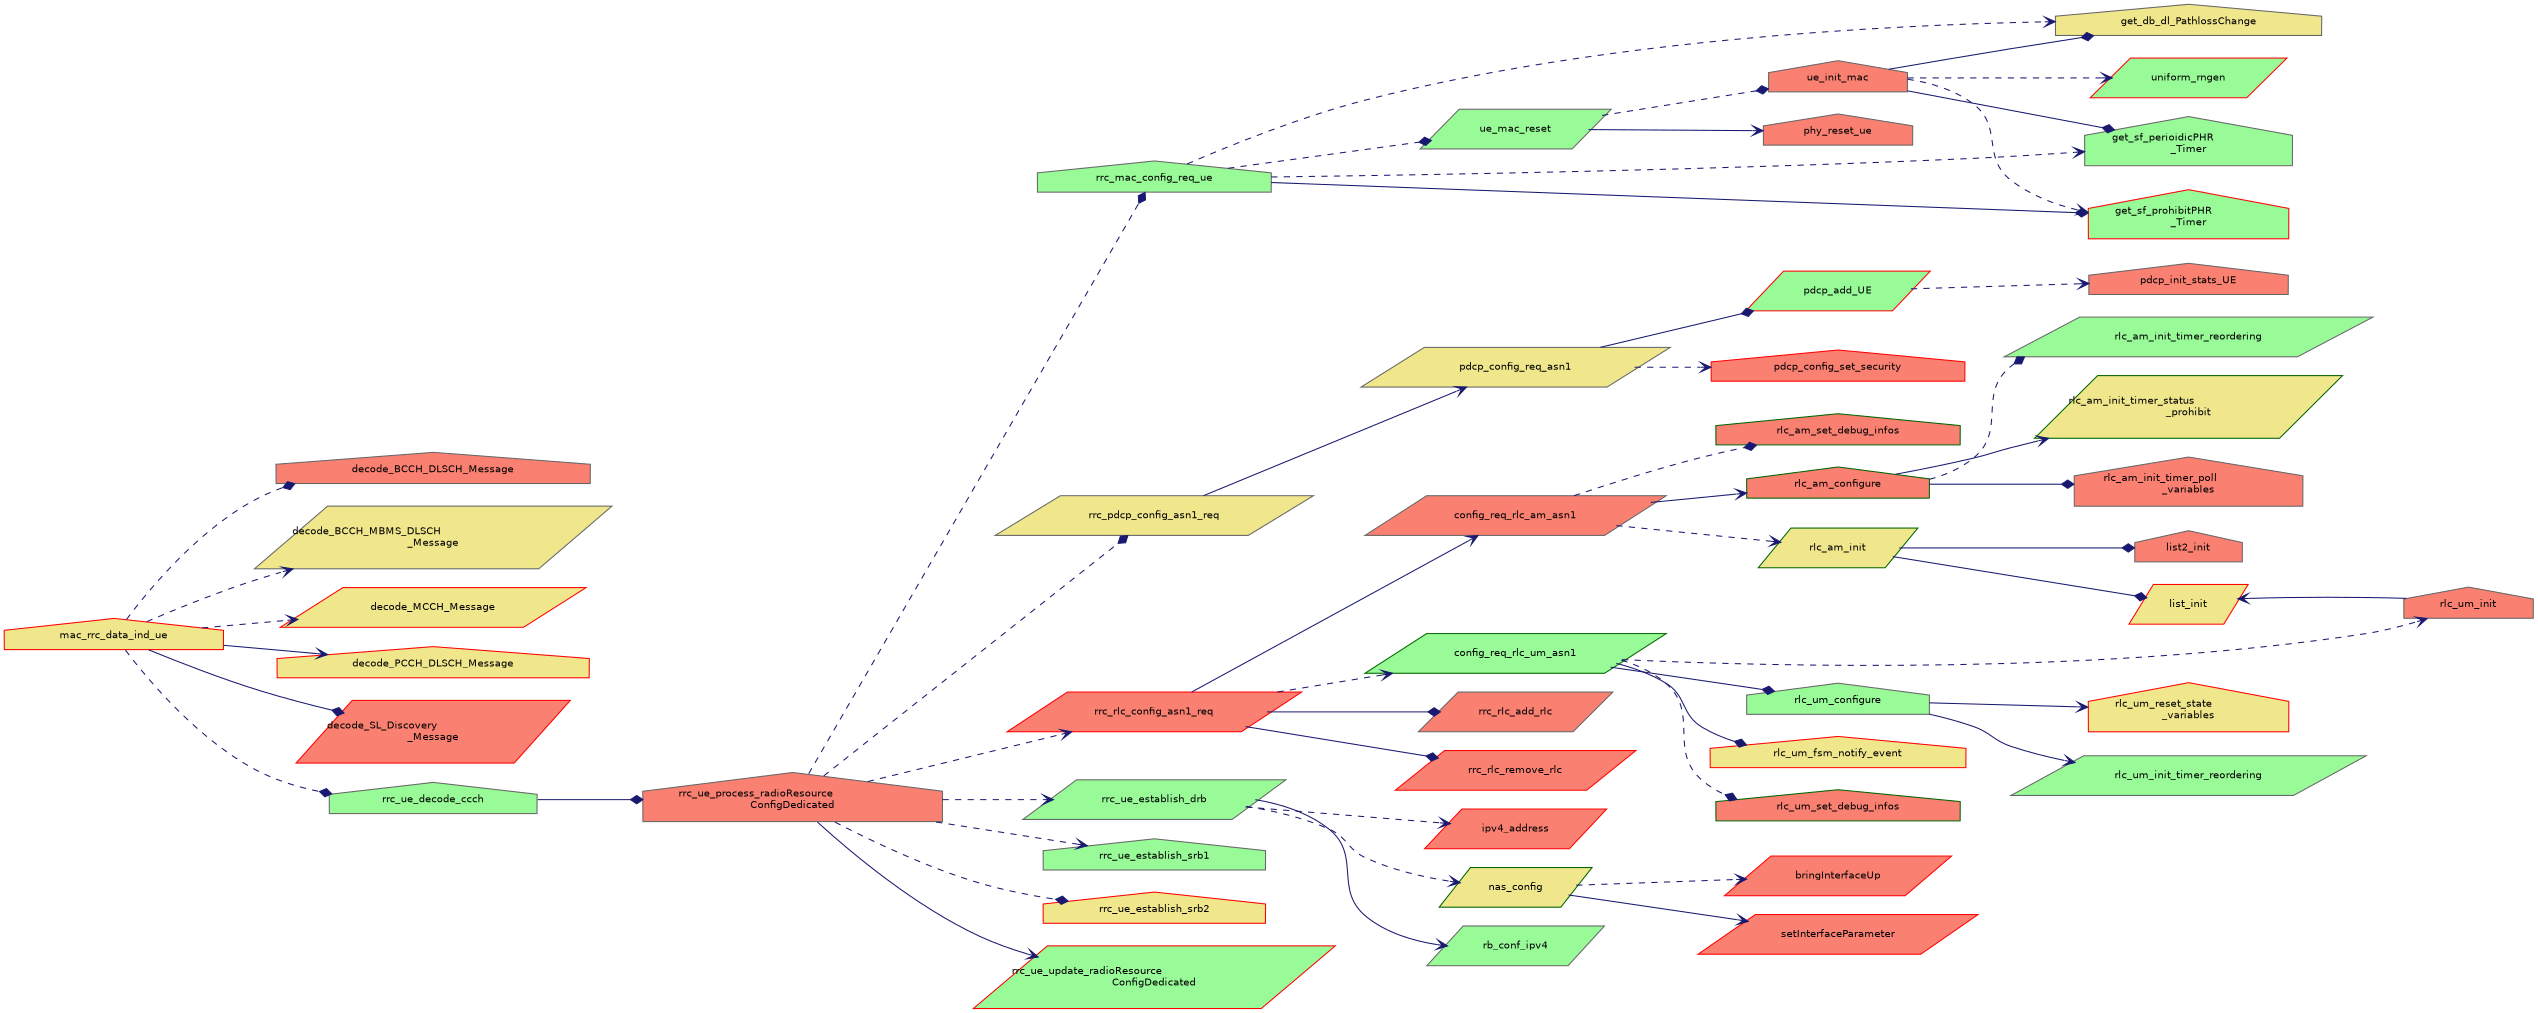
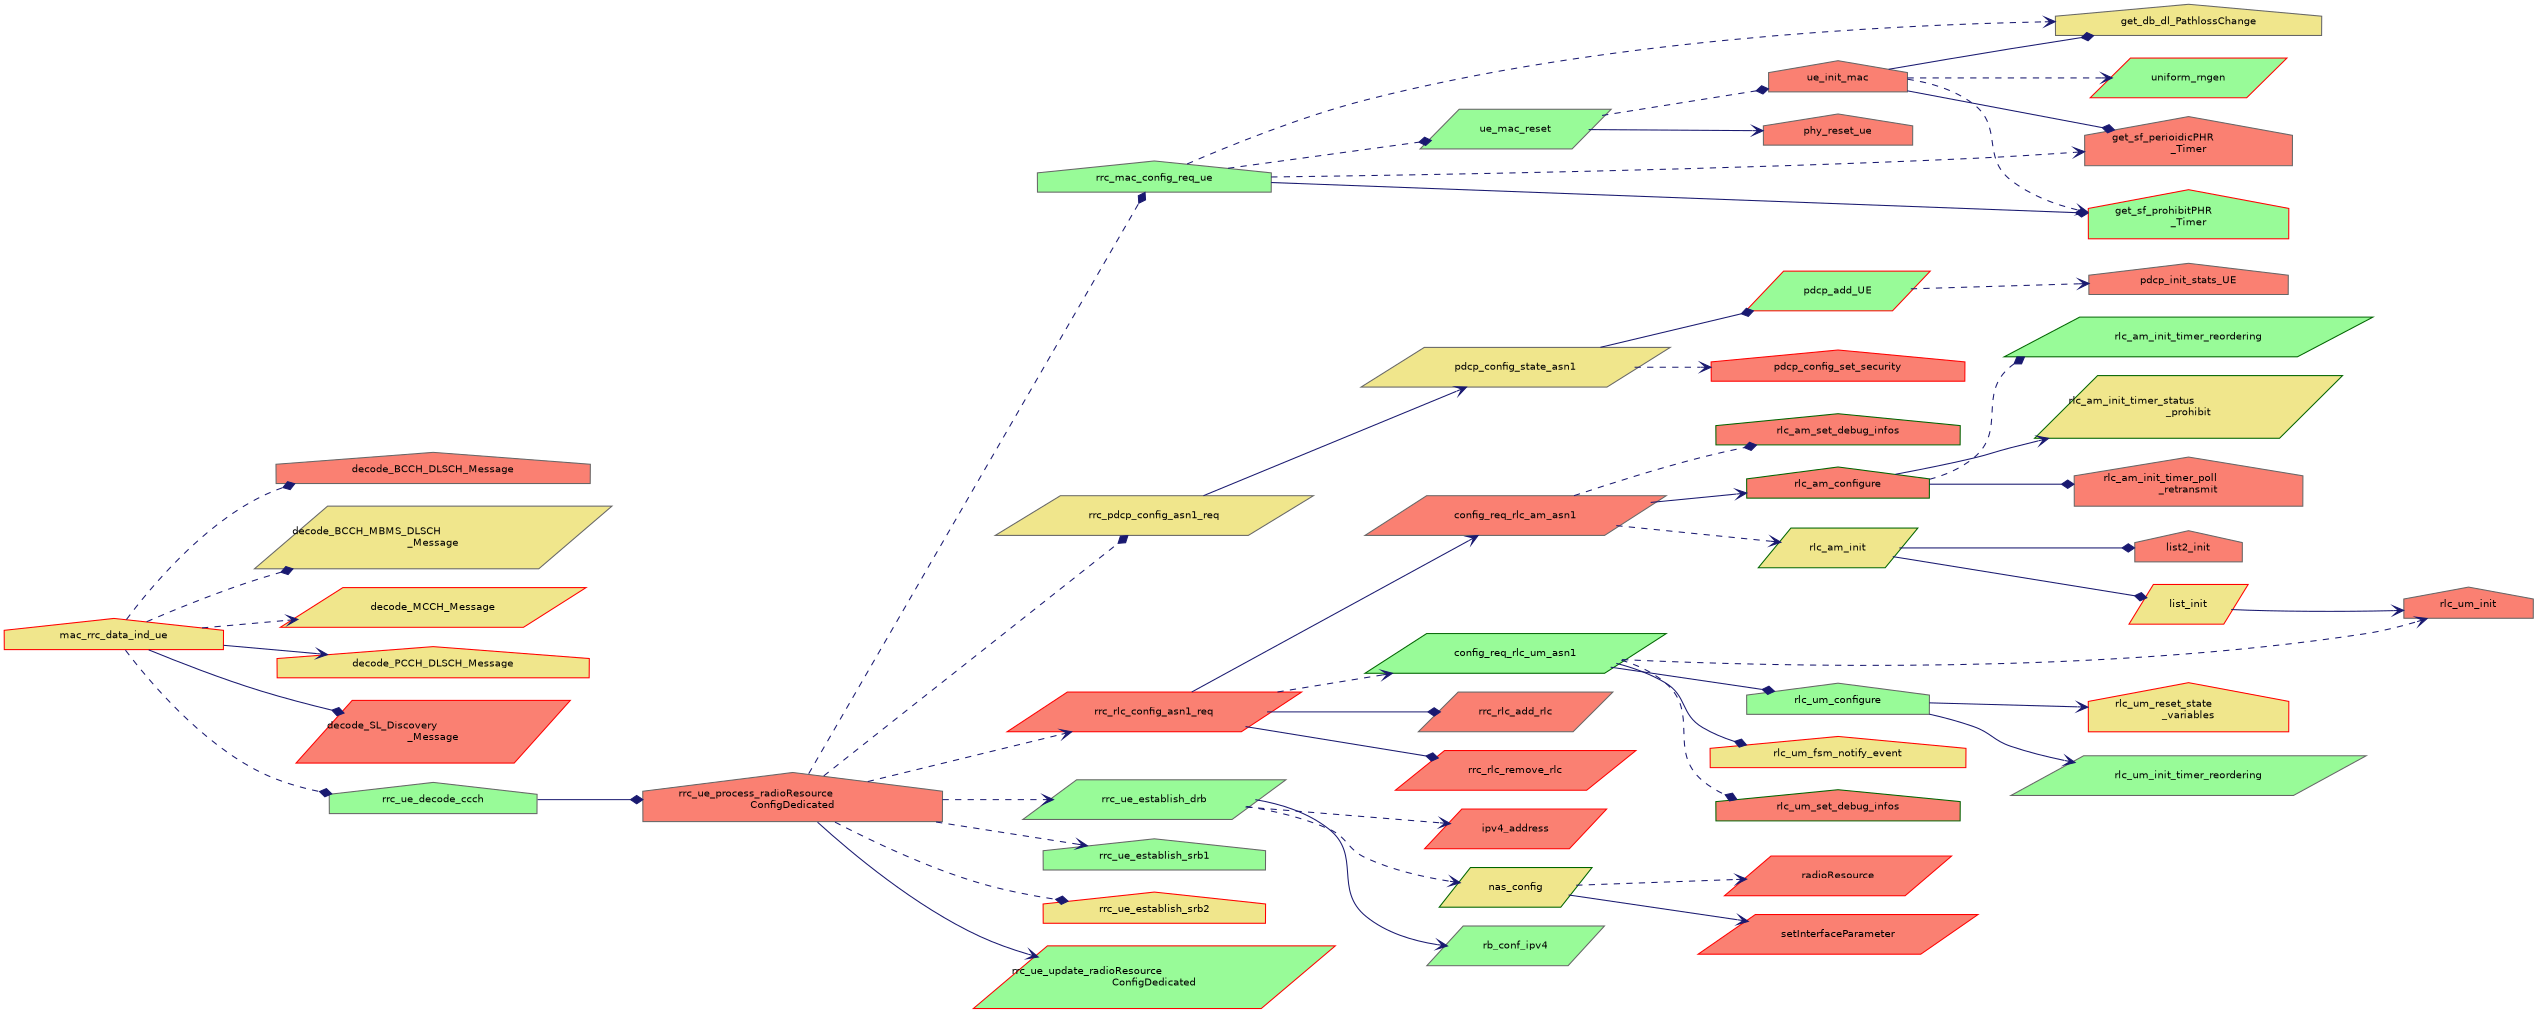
node "get_sf_perioidicPHR _Timer": fillcolor palegreen -> salmon
node "rlc_am_init_timer_reordering": color gray40 -> darkgreen
node "pdcp_config_req_asn1": label "pdcp_config_req_asn1" -> "pdcp_config_state_asn1"
node "rlc_am_init_timer_poll _variables": label "rlc_am_init_timer_poll _variables" -> "rlc_am_init_timer_poll _retransmit"
edge "mac_rrc_data_ind_ue" -> "decode_BCCH_MBMS_DLSCH _Message": arrowhead vee -> diamond
edge "rlc_um_init" -> "list_init": reversed
node "bringInterfaceUp": label "bringInterfaceUp" -> "radioResource"
